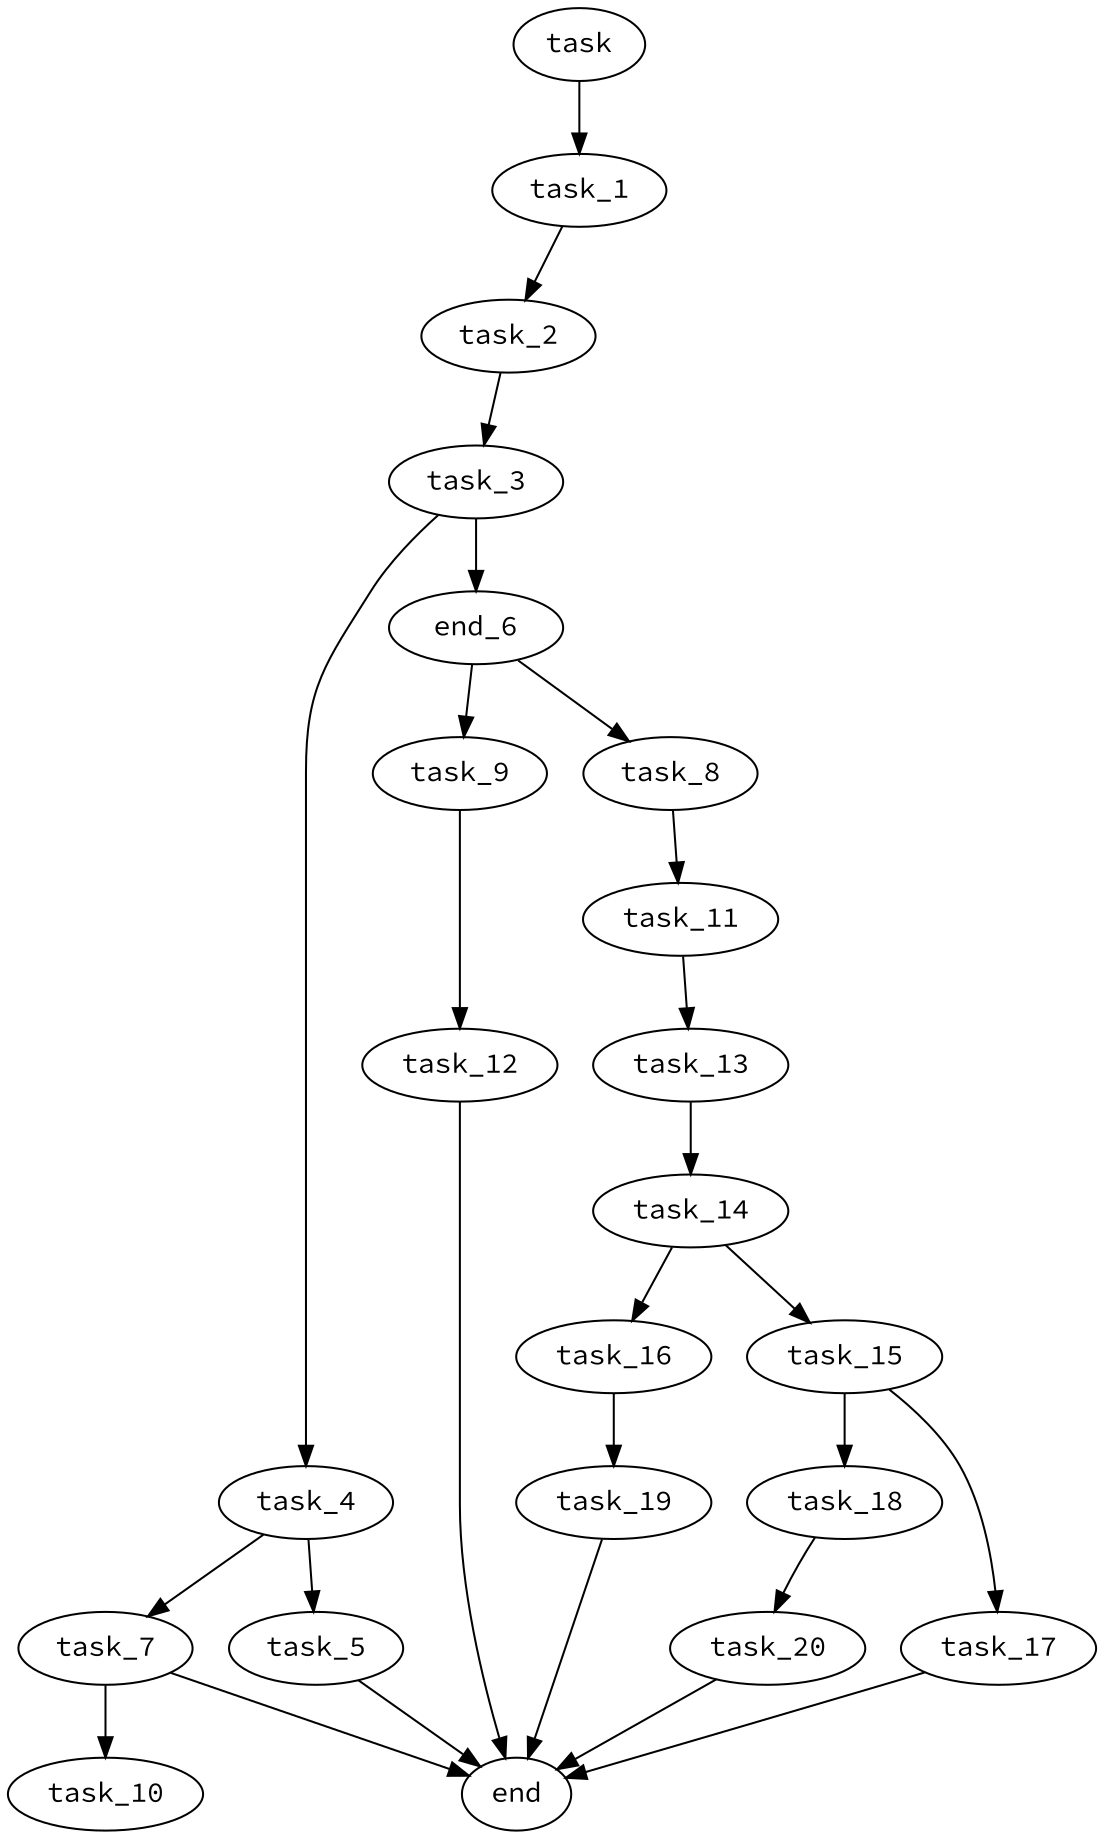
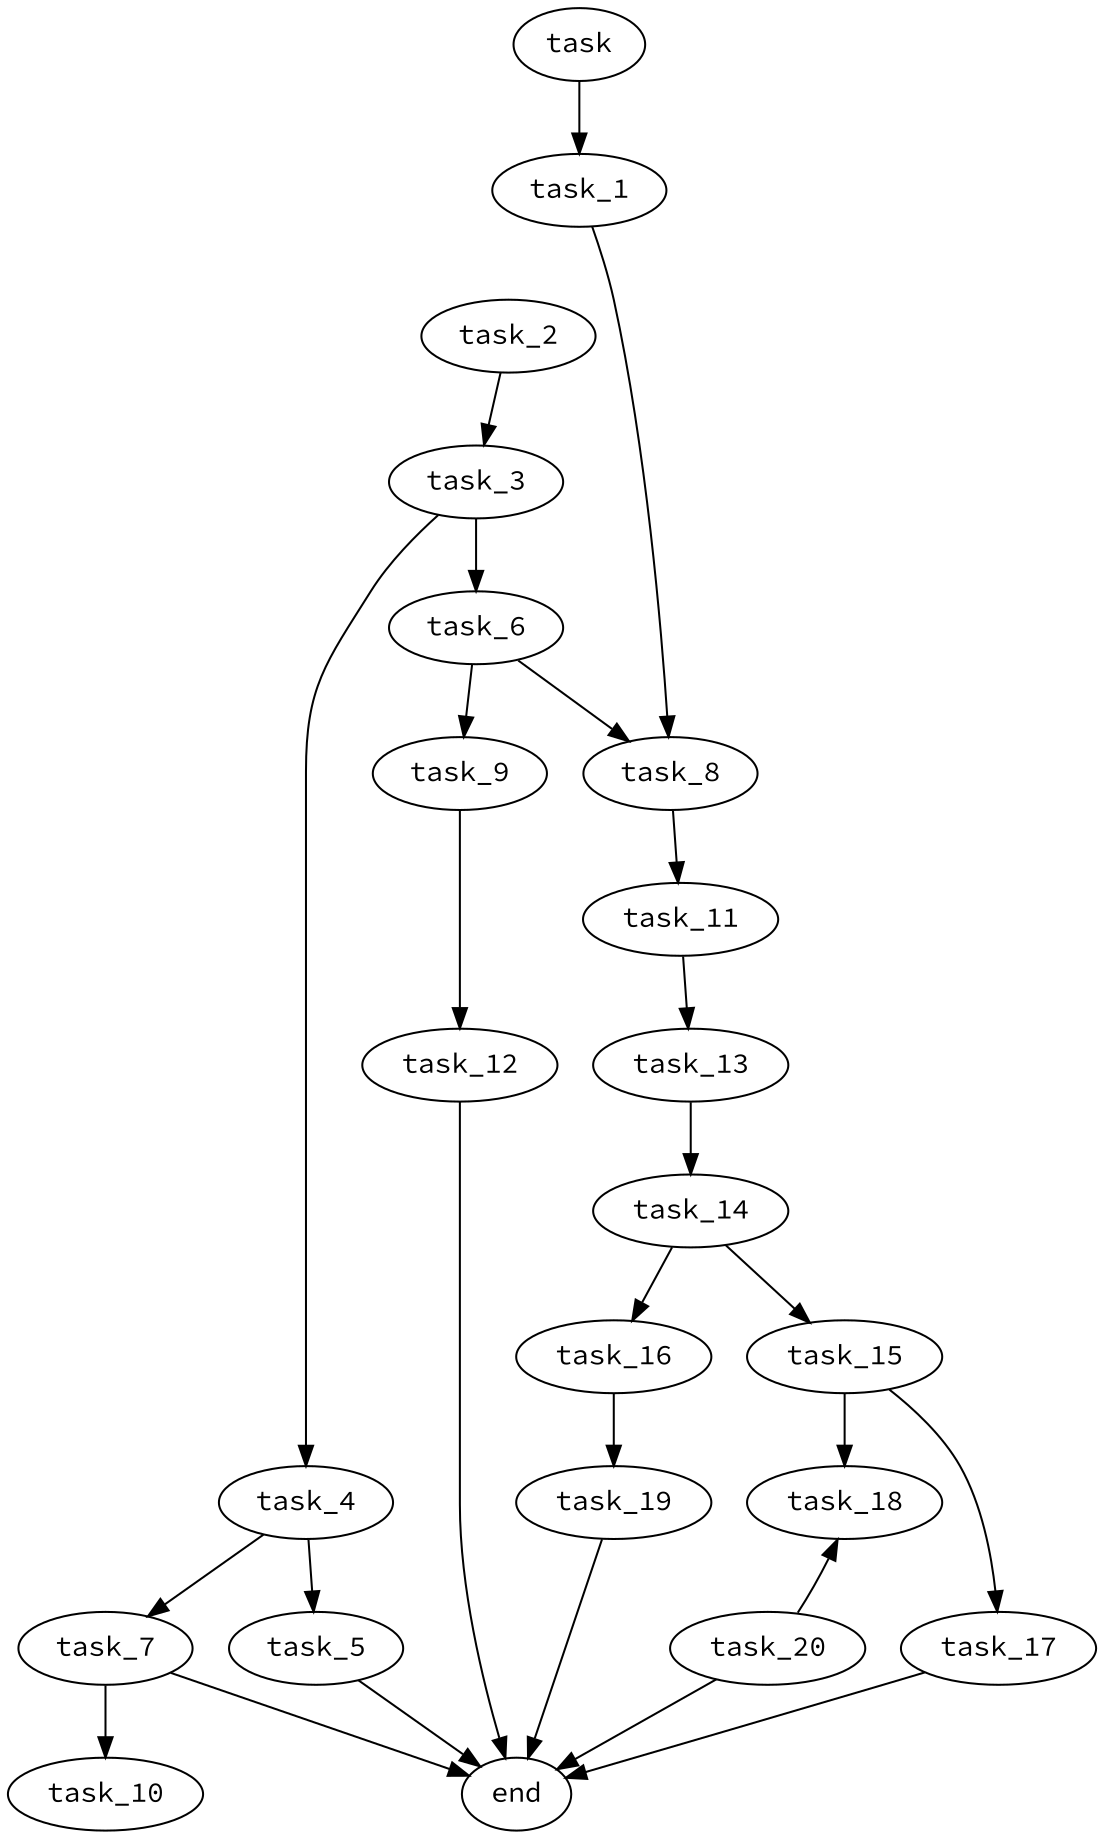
edge "task_1" -> "task_2": now "task_1" -> "task_8"
node "end_6": label "end_6" -> "task_6"
edge "task_18" -> "task_20": reversed
